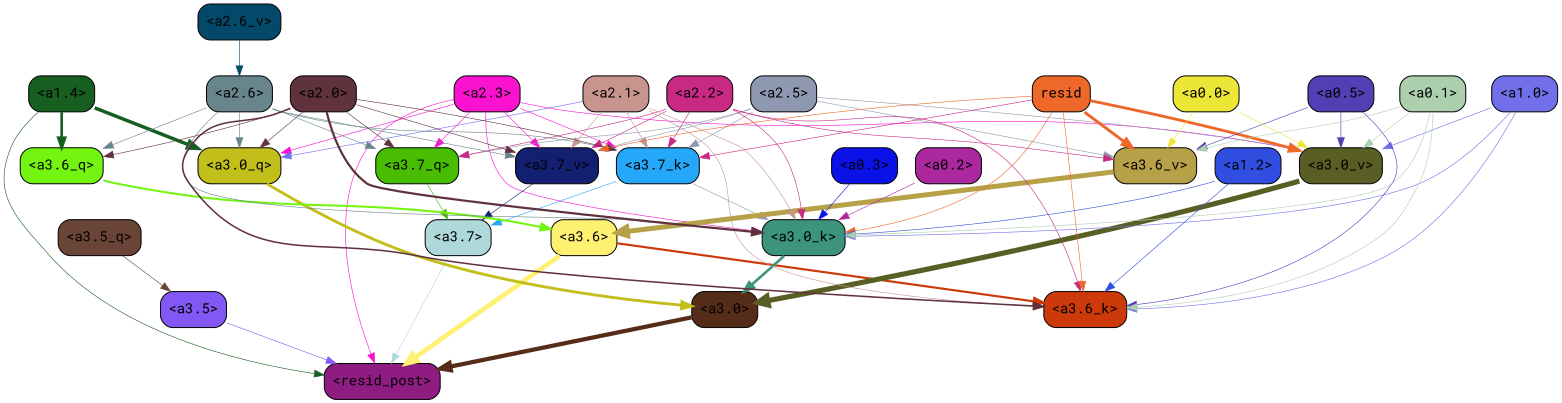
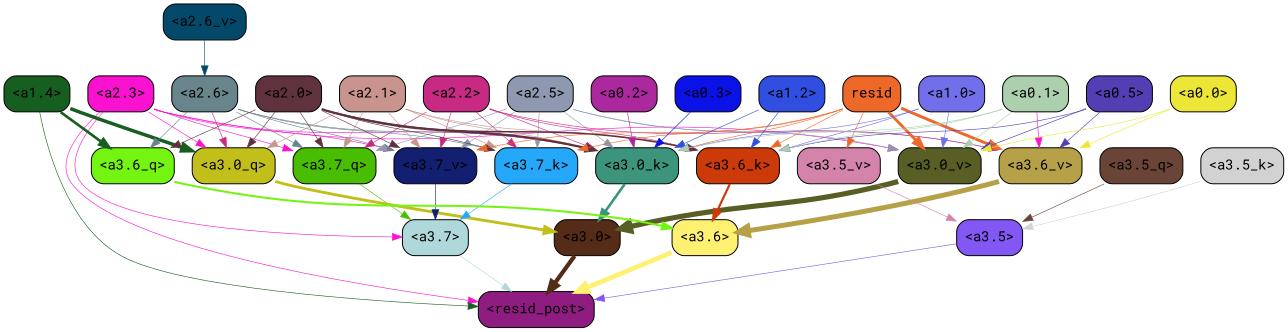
edge "<a2.1>" -> "<a3.7_q>": added
edge "<a2.3>" -> "<a3.7_k>": now "<a2.3>" -> "<a3.7>"
edge "<a2.1>" -> "<a3.0_q>": color #726fea -> #c9948d
edge "<a0.1>" -> "<a3.6_v>": color #acd0ad -> #fb11d0
edge "<a2.6>" -> "<a3.0_q>": color #68858c -> #c82983
edge "resid" -> "<a3.7_k>": color #c82983 -> #ee682a
node "<a3.5_v>": added
node "<a3.5_k>": added
edge "<a3.7_k>" -> "<a3.0_k>": now "<a2.5>" -> "<a3.0_k>"
edge "<a3.6>" -> "<a3.6_k>": reversed
